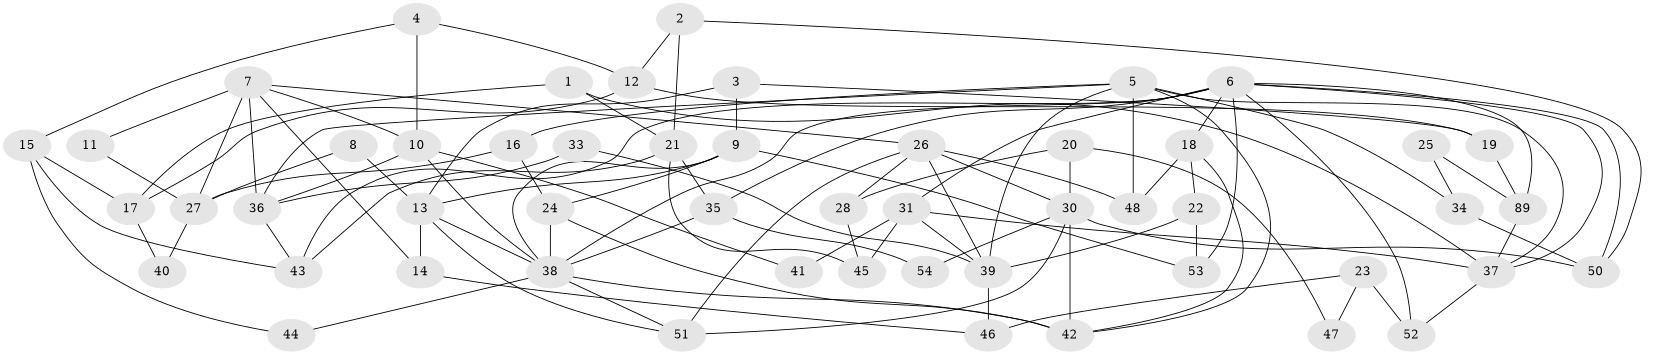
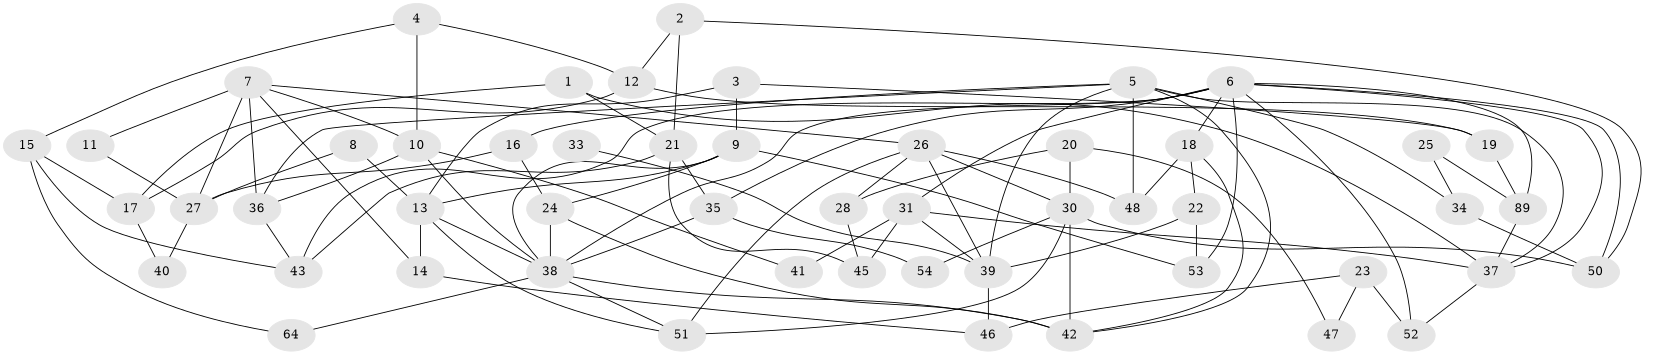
edge "33" -- "36": removed
node "44": label "44" -> "64"
